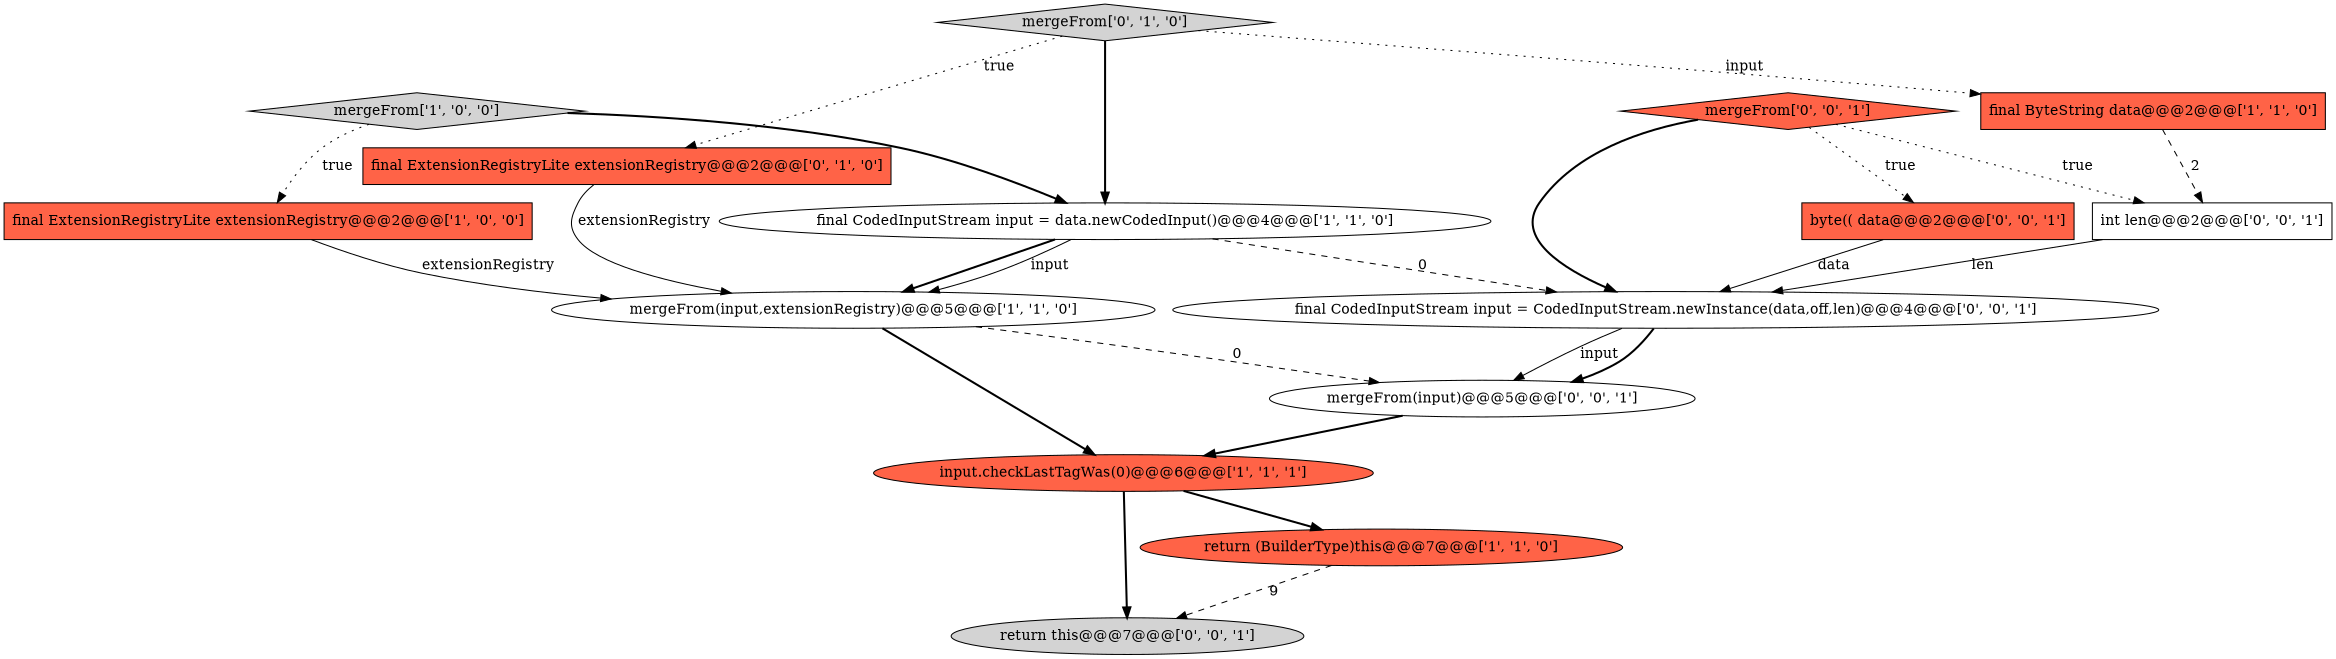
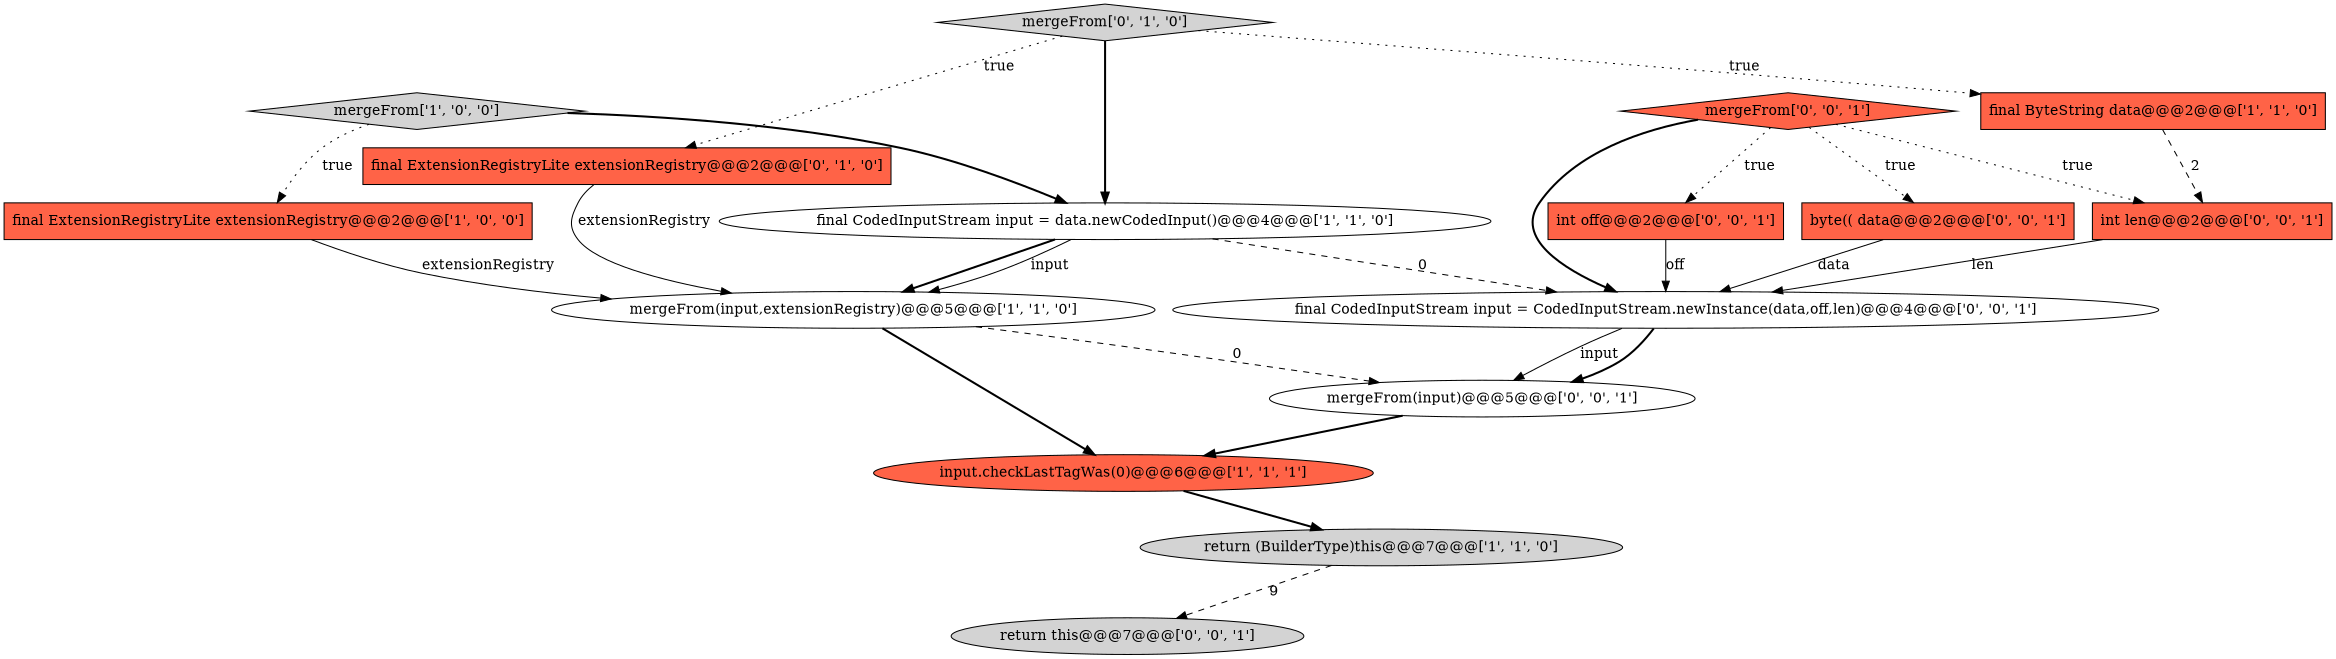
edge "mergeFrom['0', '1', '0']" -> "final ByteString data@@@2@@@['1', '1', '0']": label "input" -> "true"
node "int off@@@2@@@['0', '0', '1']": added
node "int len@@@2@@@['0', '0', '1']": fillcolor white -> tomato
node "return (BuilderType)this@@@7@@@['1', '1', '0']": fillcolor tomato -> lightgray
edge "input.checkLastTagWas(0)@@@6@@@['1', '1', '1']" -> "return this@@@7@@@['0', '0', '1']": removed
